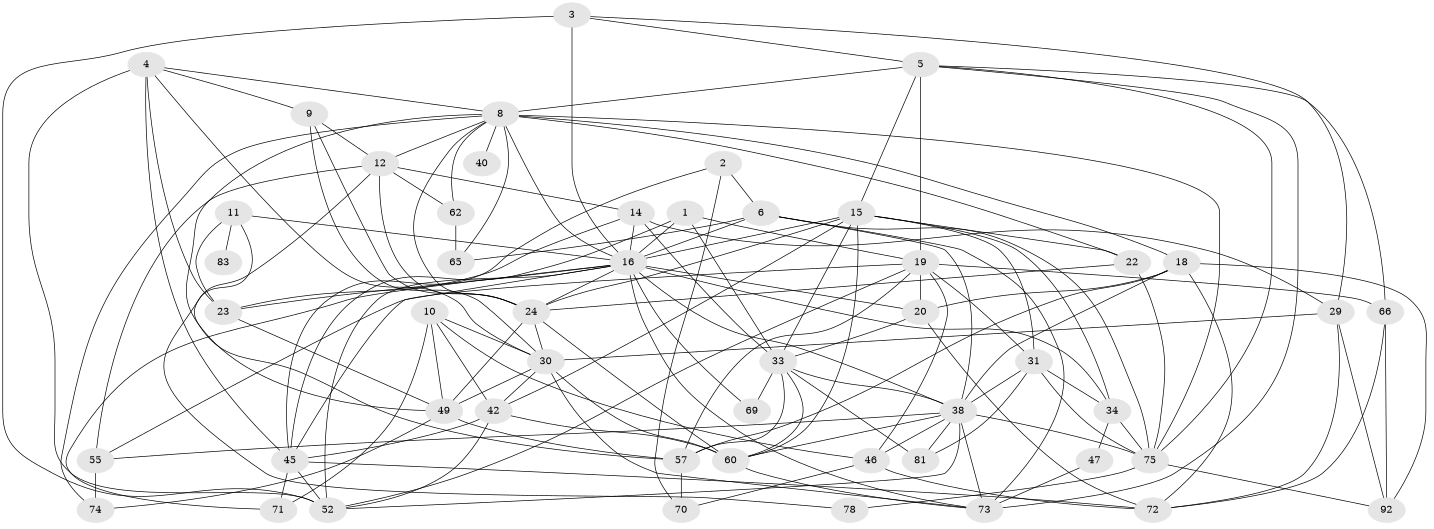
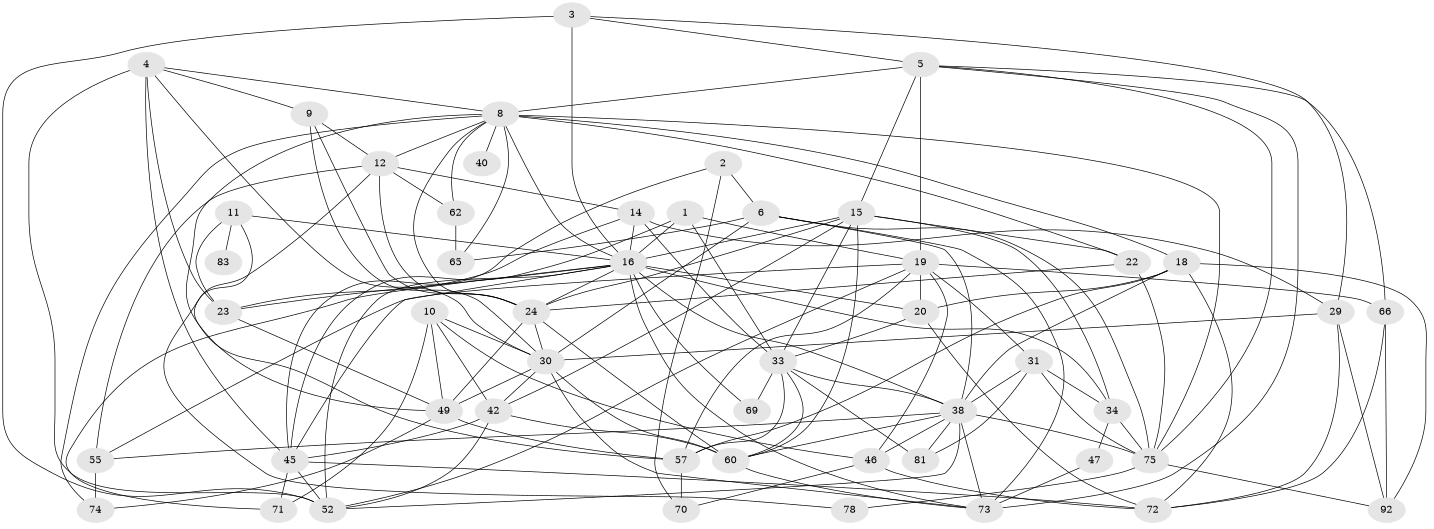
edge "6" -- "16": now "6" -- "30"
edge "15" -- "31": removed
